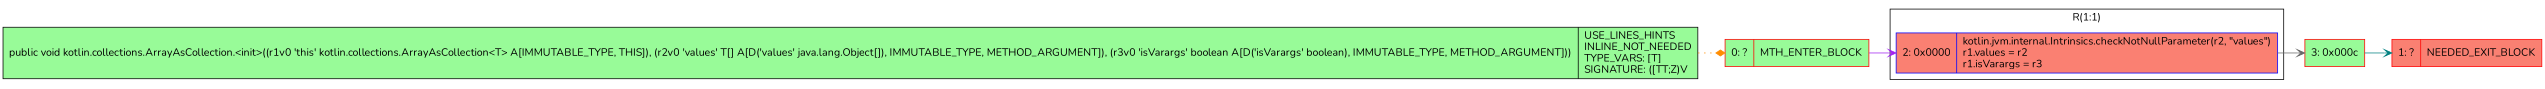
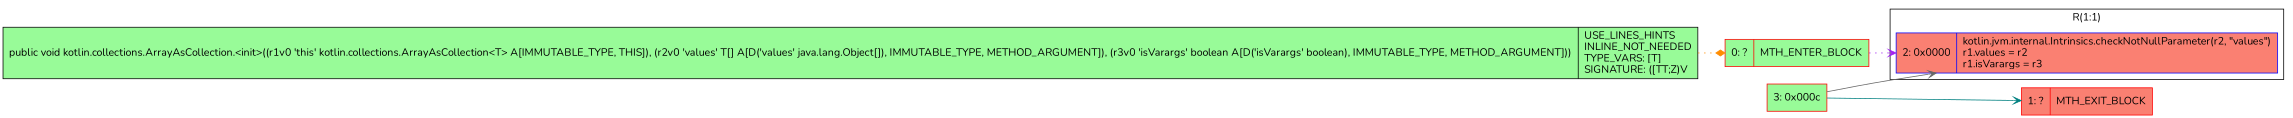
edge "0: ?" -> "2: 0x0000": style solid -> dotted
edge "2: 0x0000" -> "3: 0x000c": reversed
node "1: ?": text "NEEDED_EXIT_BLOCK" -> "MTH_EXIT_BLOCK"
